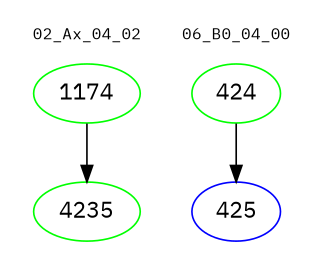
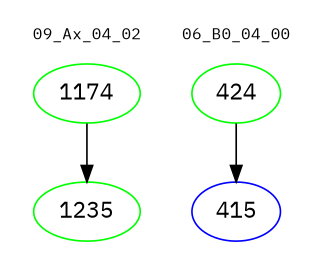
cluster "02_Ax_04_02": label "02_Ax_04_02" -> "09_Ax_04_02"
node "4235": label "4235" -> "1235"
node "425": label "425" -> "415"
